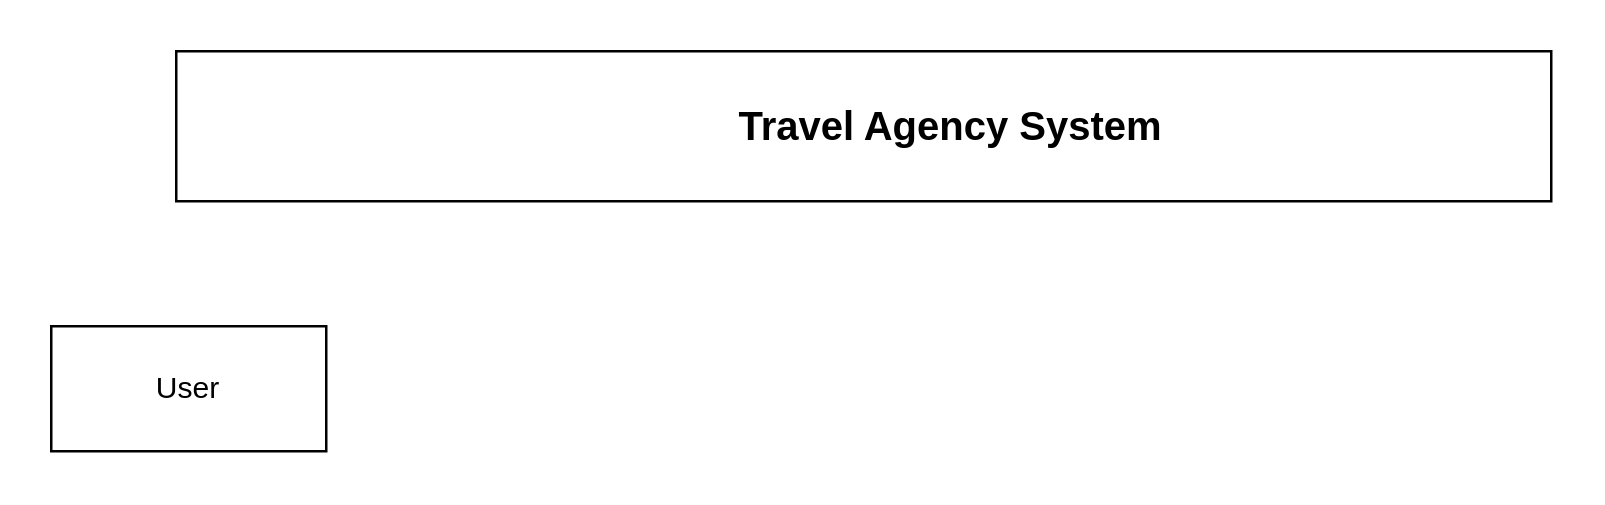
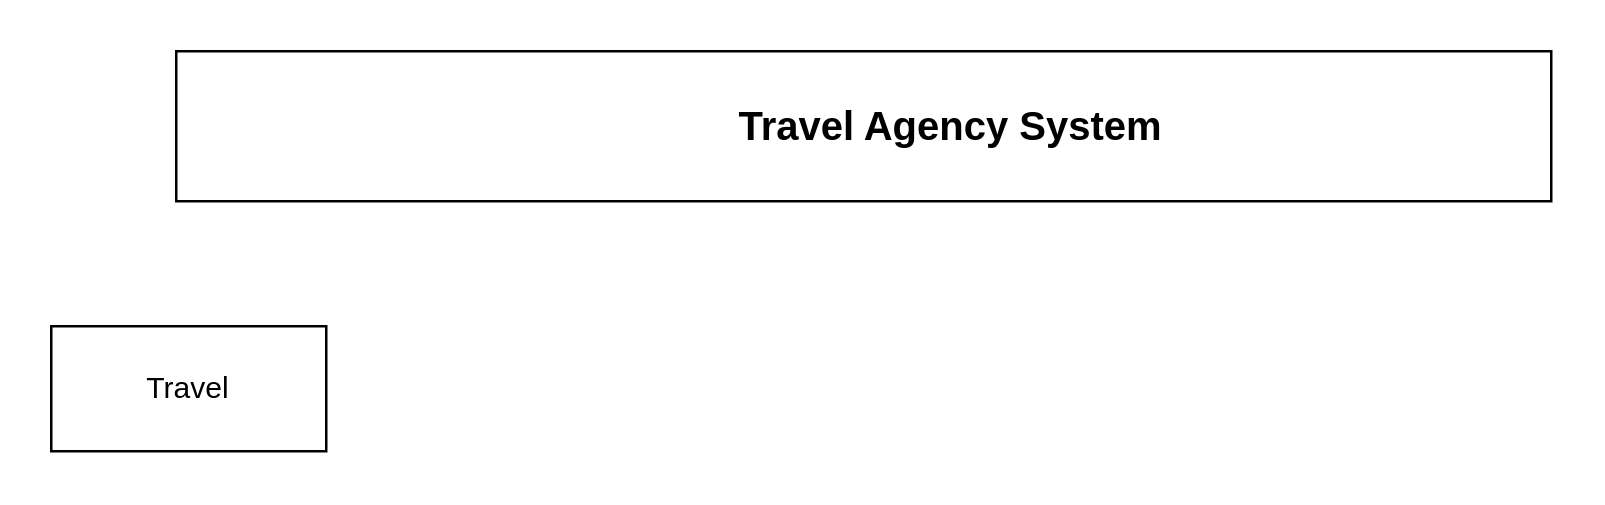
node "User": label "User" -> "Travel"
